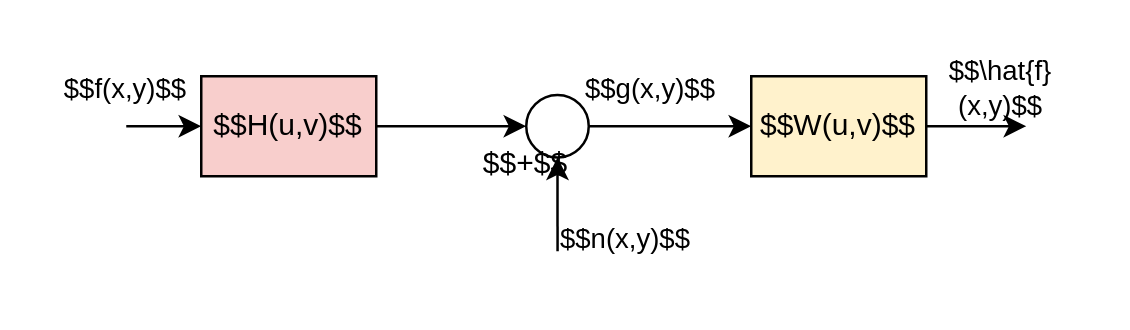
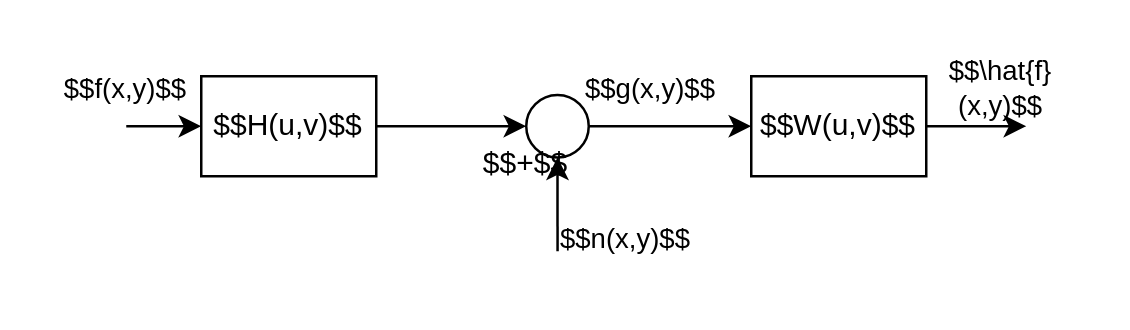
node "$$H(u,v)$$": fillcolor #f8cecc -> #ffffff
node "$$W(u,v)$$": fillcolor #fff2cc -> #ffffff
